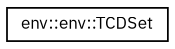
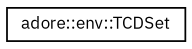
node "env::env::TCDSet": label "env::env::TCDSet" -> "adore::env::TCDSet"
